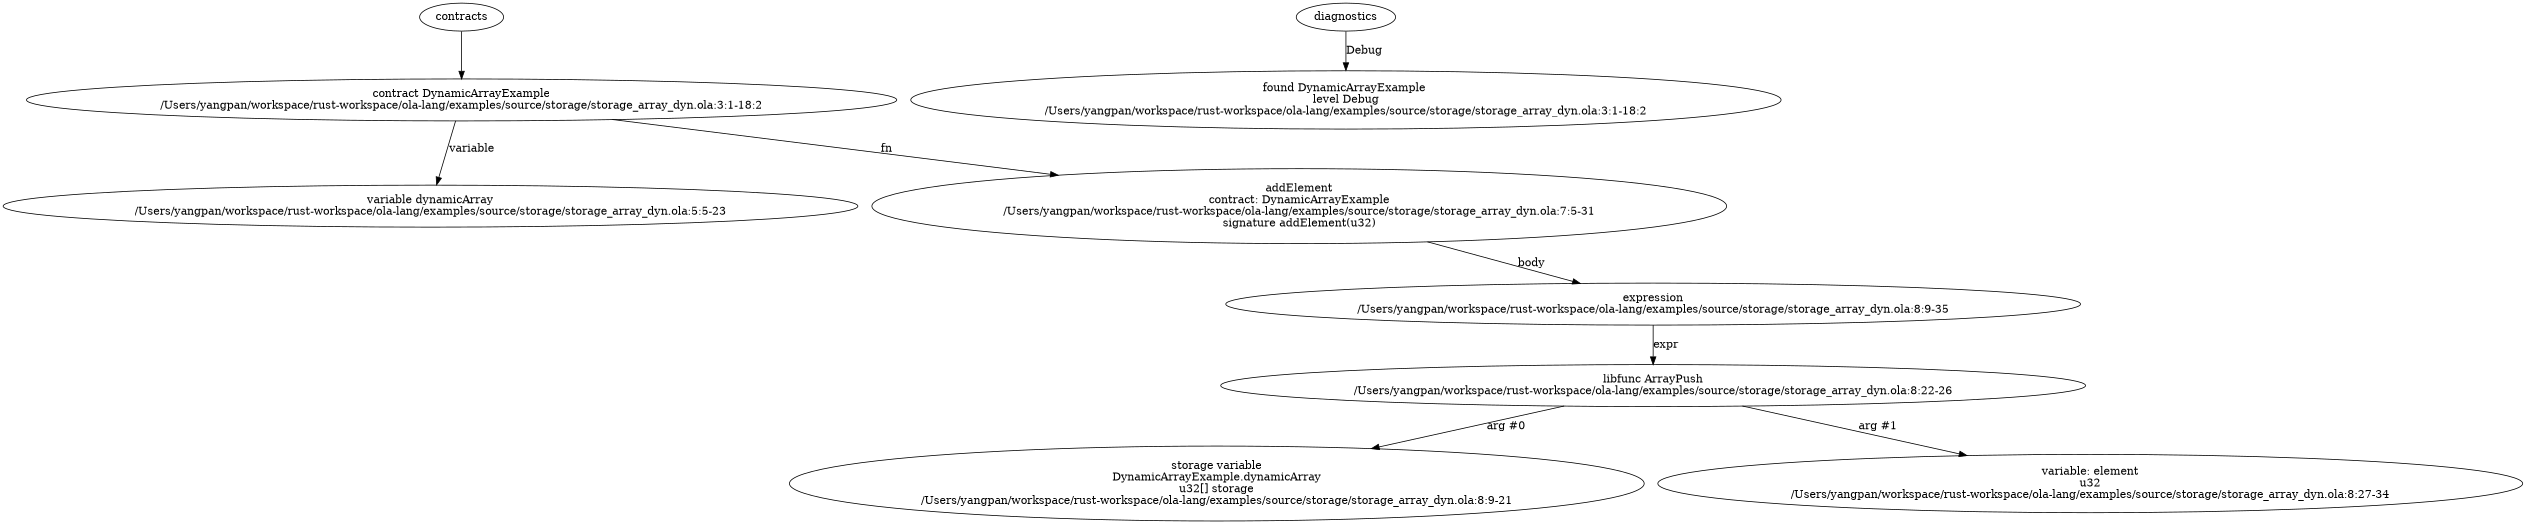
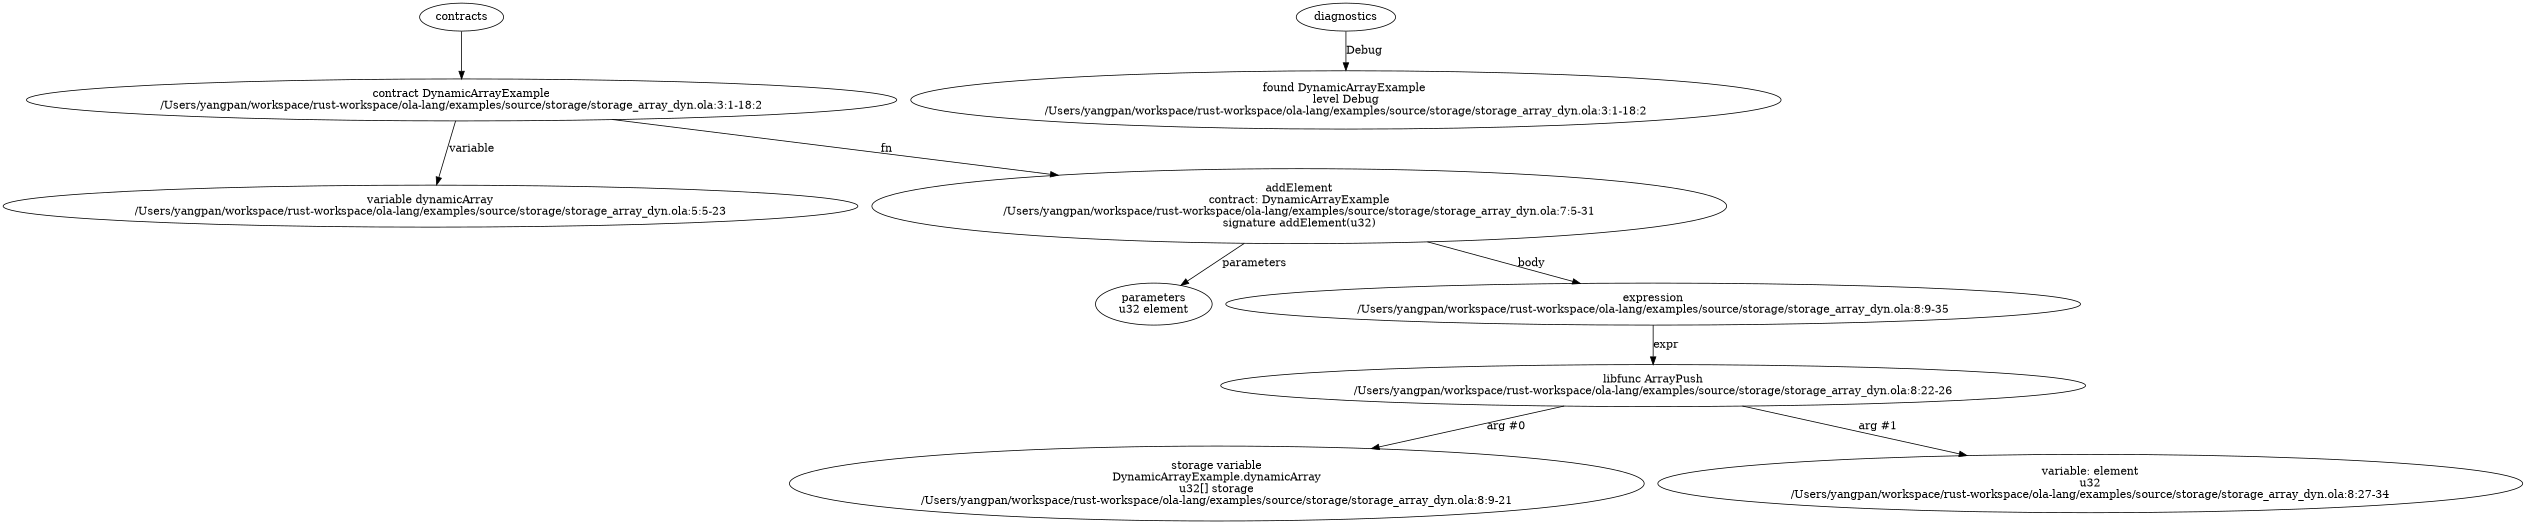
node "parameters u32 element": added
